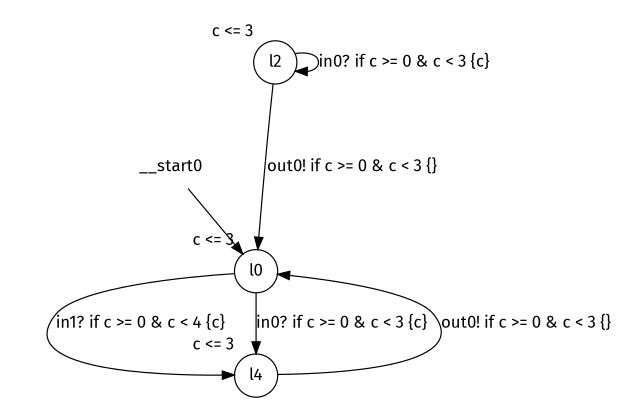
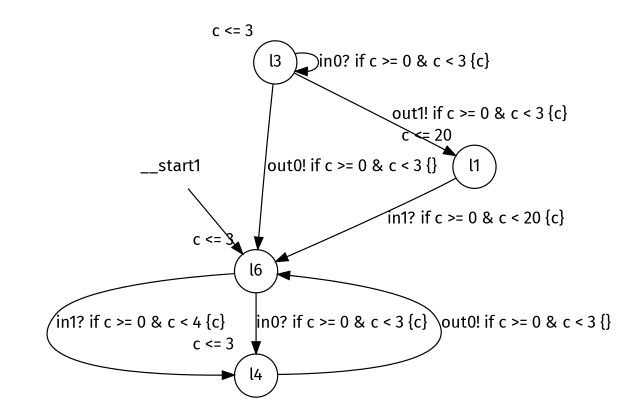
node "l2 c <= 3": label "l2 c <= 3" -> "l3 c <= 3"
node "__start0": label "__start0" -> "__start1"
node "l1 c <= 20": added
node "l0 c <= 3": label "l0 c <= 3" -> "l6 c <= 3"
